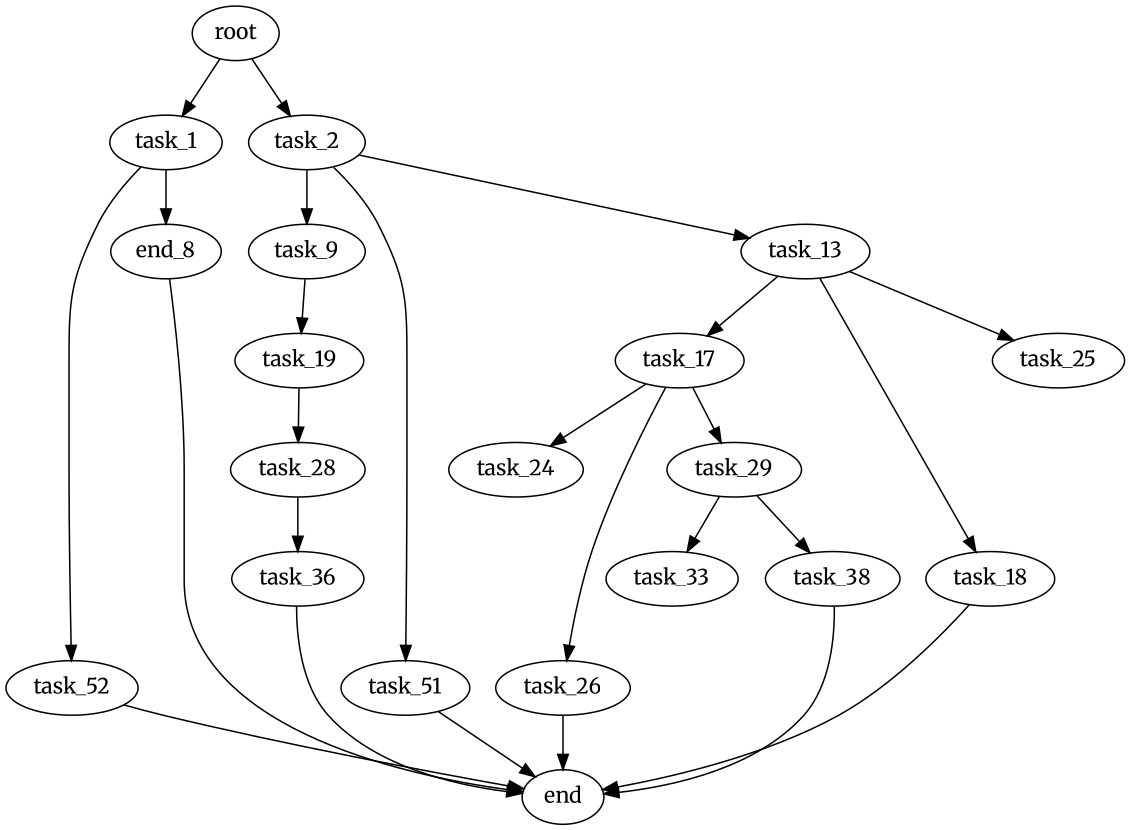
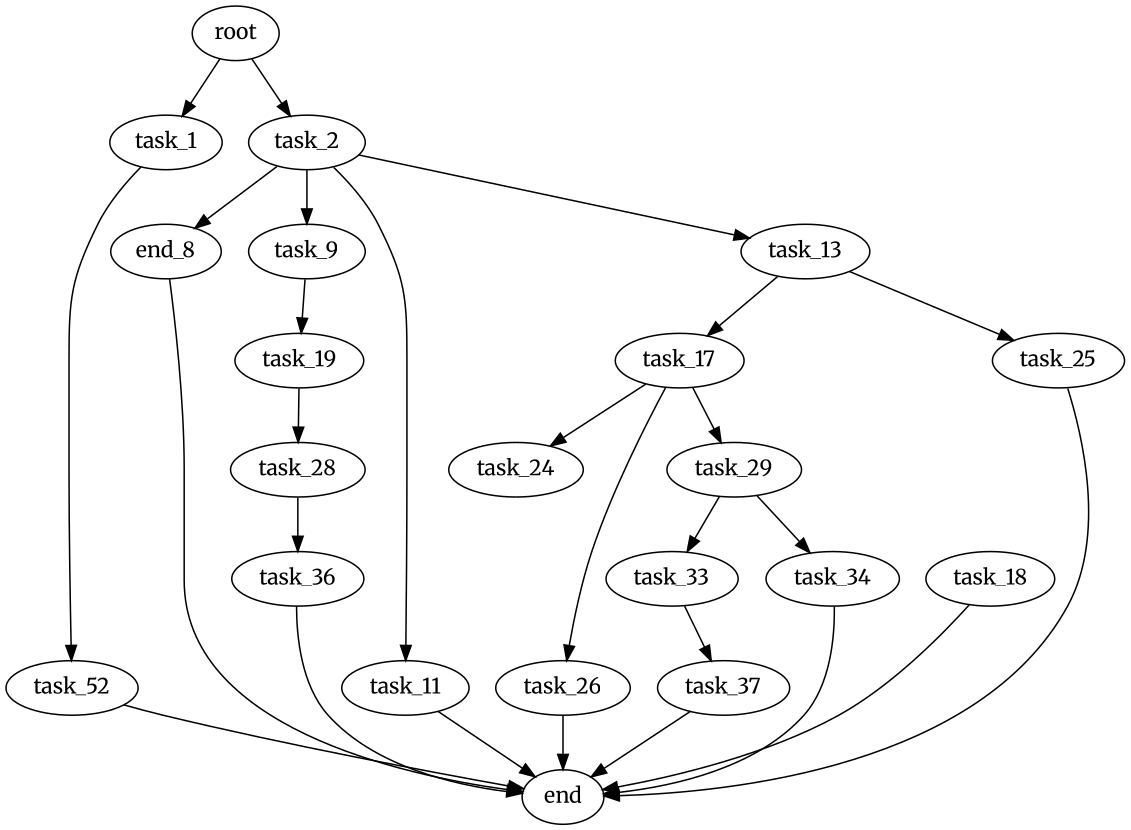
edge "task_1" -> "end_8": now "task_2" -> "end_8"
edge "task_13" -> "task_18": removed
node "task_38": label "task_38" -> "task_34"
node "task_51": label "task_51" -> "task_11"
node "task_37": added
edge "task_25" -> "end": added
